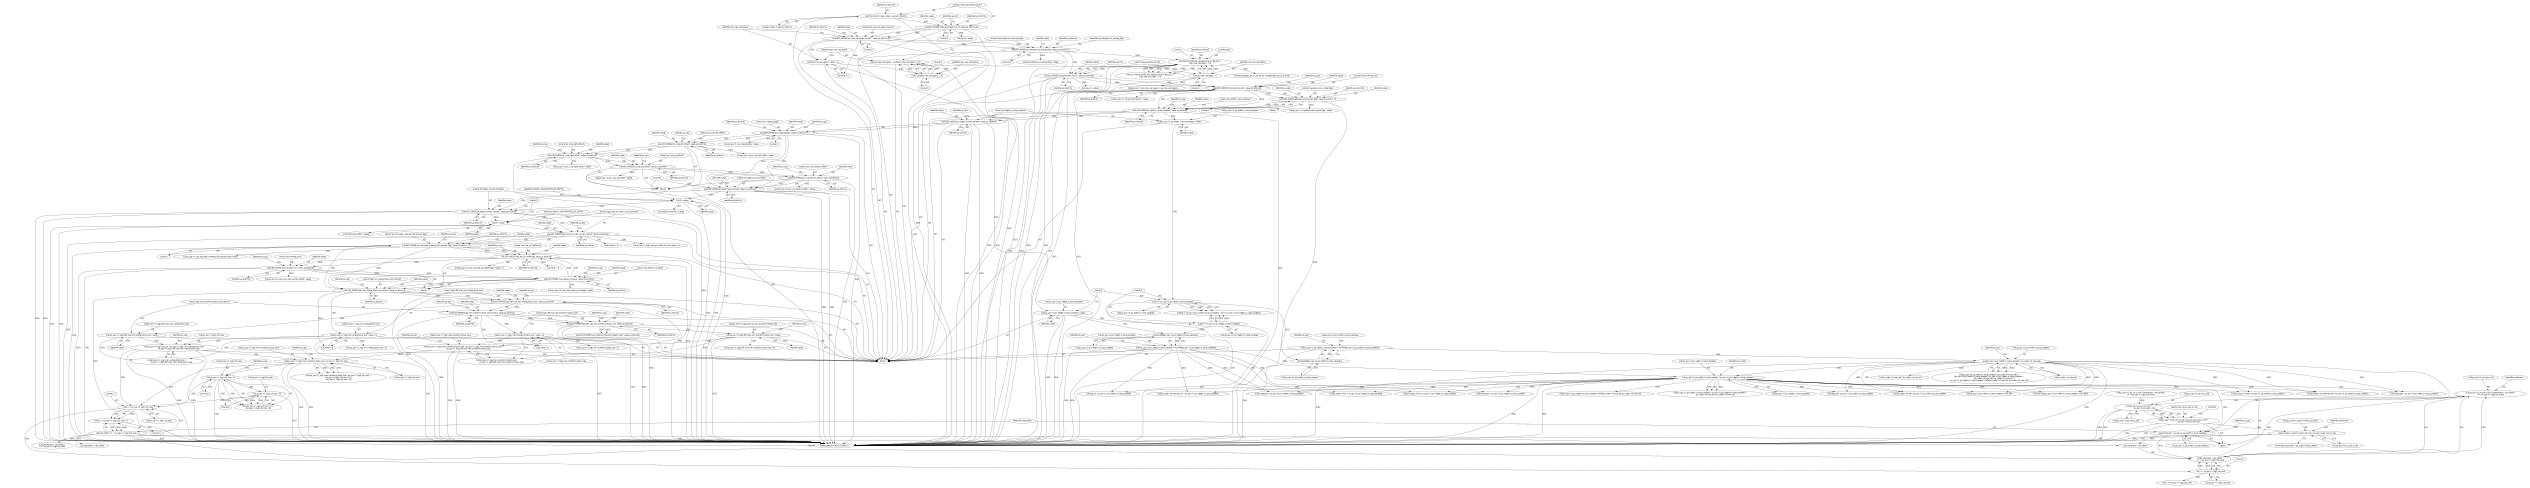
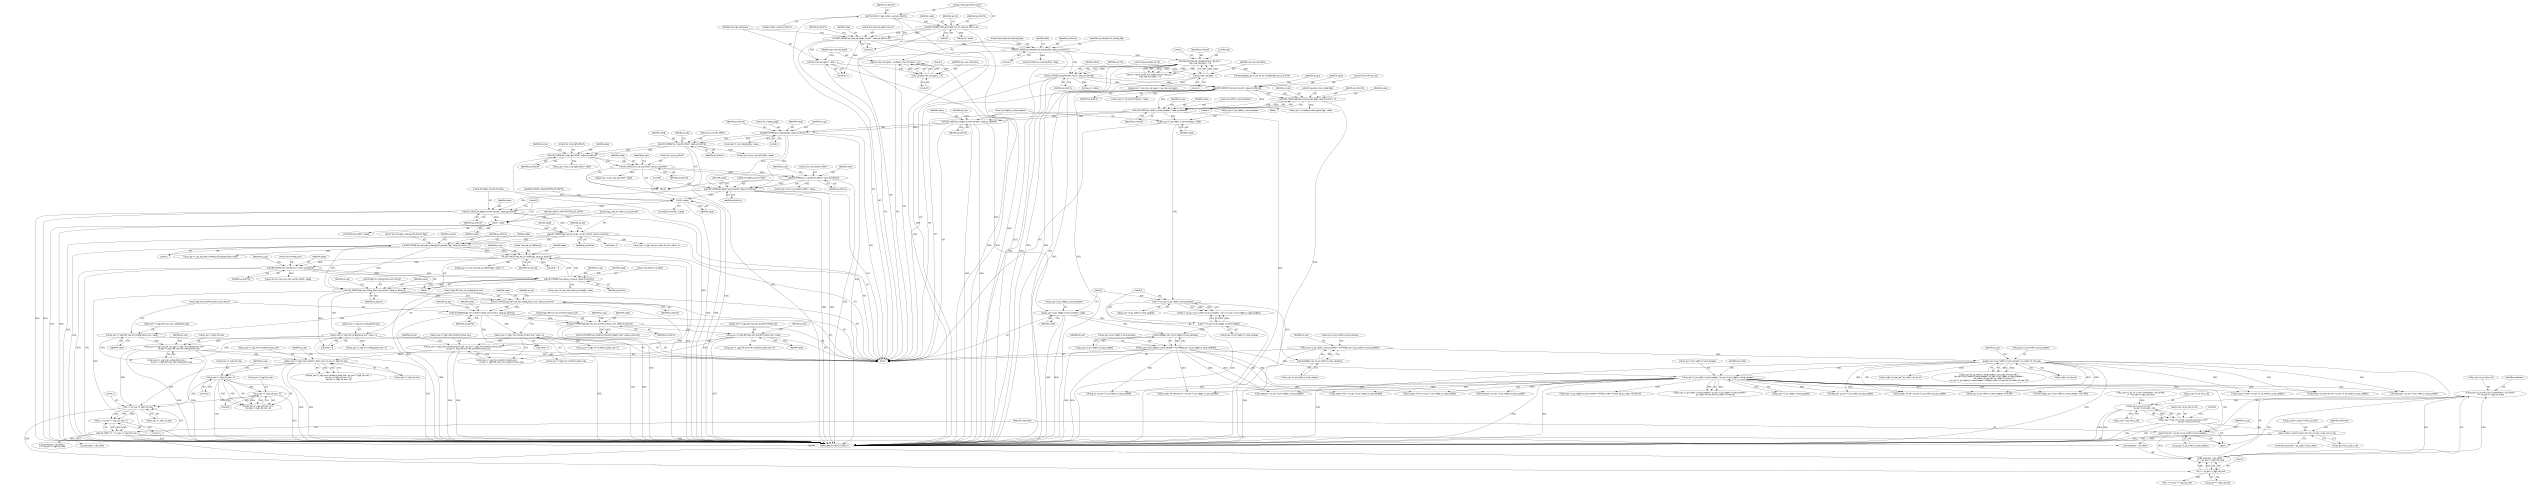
edge "(Call,*ps_bitstrm = &ps_codec->s_parse.s_bitstrm)" -> "(Call,&ps_codec->s_parse.s_bitstrm)": now "(Call,*ps_bitstrm = &ps_codec->s_parse.s_bitstrm)" -> "(Literal,3)"
node "(Call,chroma + 4)": label "(Call,chroma + 4)" -> "(Call,value + 4)"
edge "(Call,value + 2)" -> "(Call,ps_sps->i1_log2_min_transform_block_size = value + 2)": now "(Call,value + 2)" -> "(Call,ps_sps->i1_log2_min_transform_block_size)"
